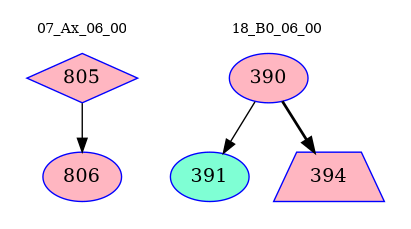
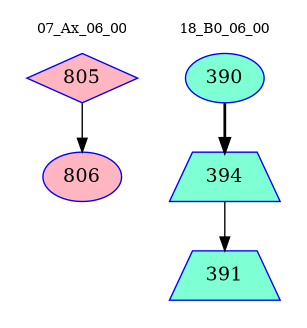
node "390": fillcolor lightpink -> aquamarine
edge "390" -> "391": now "394" -> "391"
node "391": shape ellipse -> trapezium
node "394": fillcolor lightpink -> aquamarine
